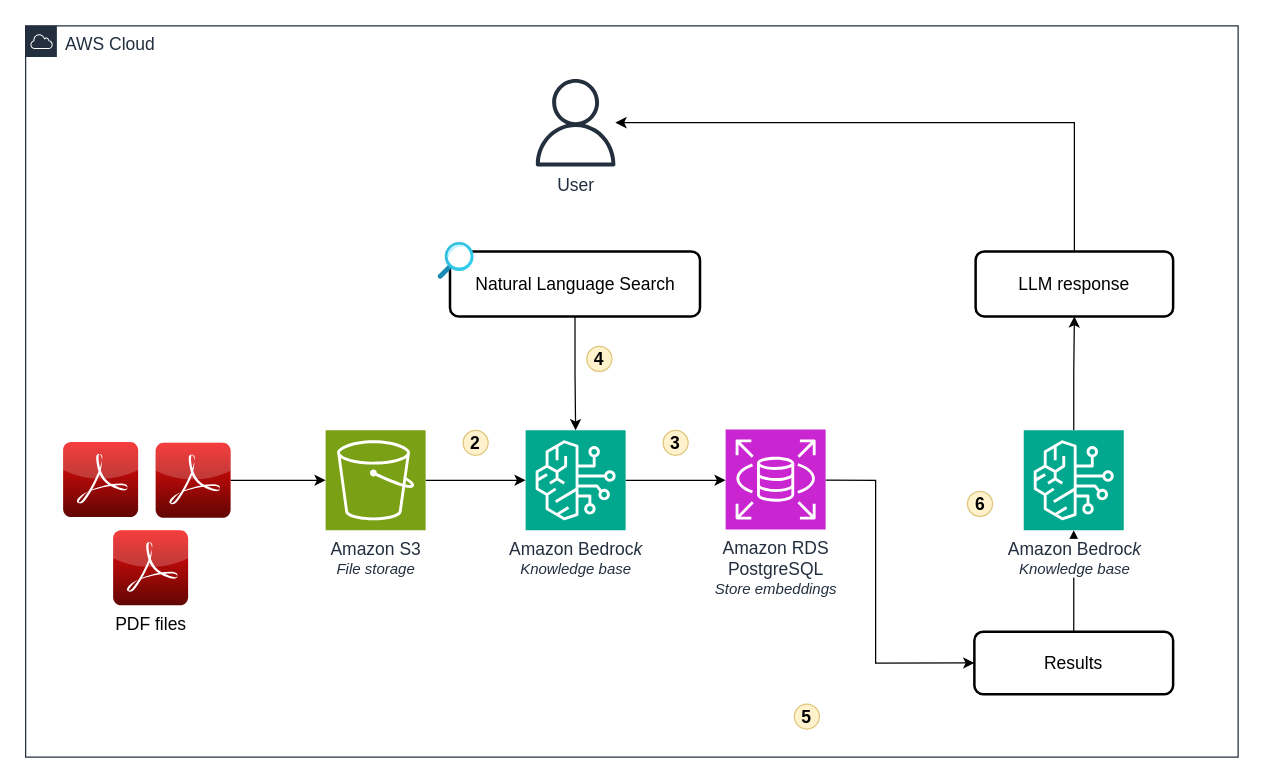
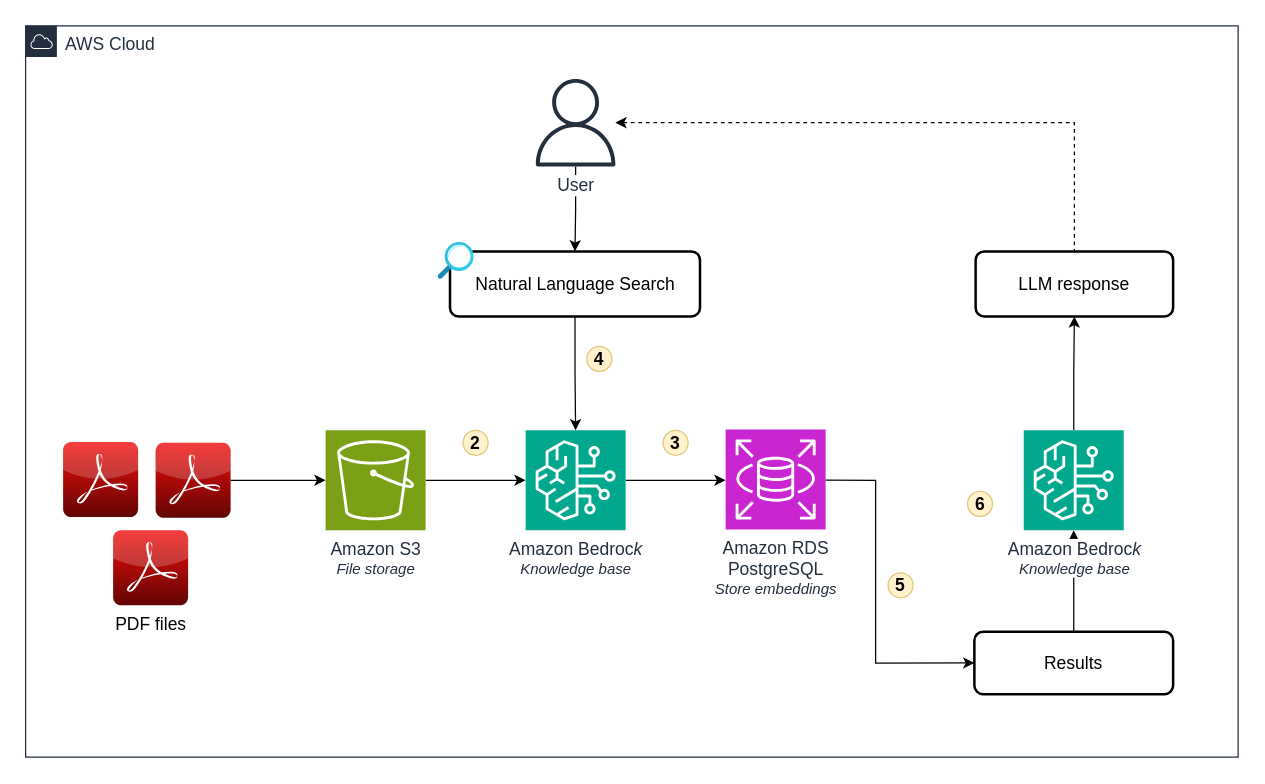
edge "LLM response" -> "User": style solid -> dashed
edge "User" -> "Natural Language Search": added
node "5": moved (807, 716) -> (901, 585)
